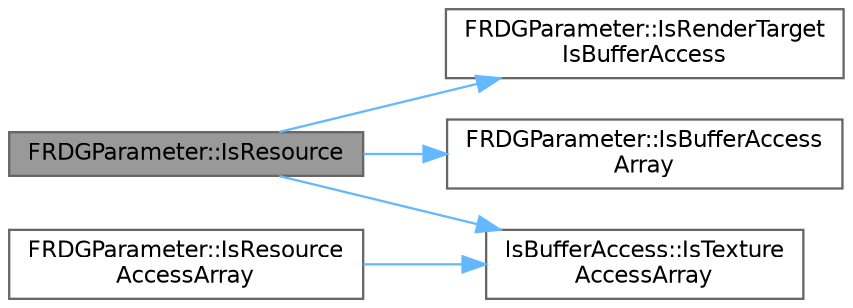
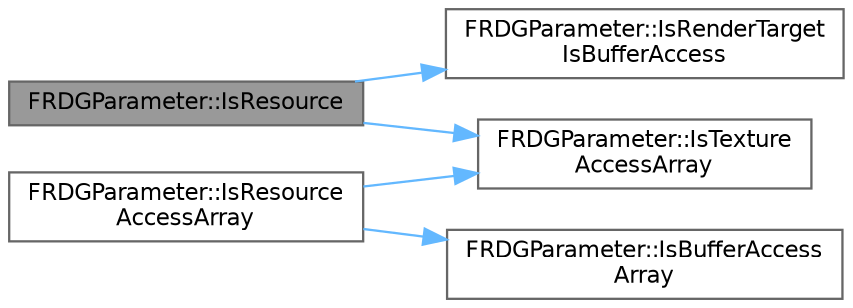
edge "FRDGParameter::IsResource" -> "FRDGParameter::IsBufferAccess Array": now "FRDGParameter::IsResource AccessArray" -> "FRDGParameter::IsBufferAccess Array"
node "IsBufferAccess::IsTexture AccessArray": label "IsBufferAccess::IsTexture AccessArray" -> "FRDGParameter::IsTexture AccessArray"
